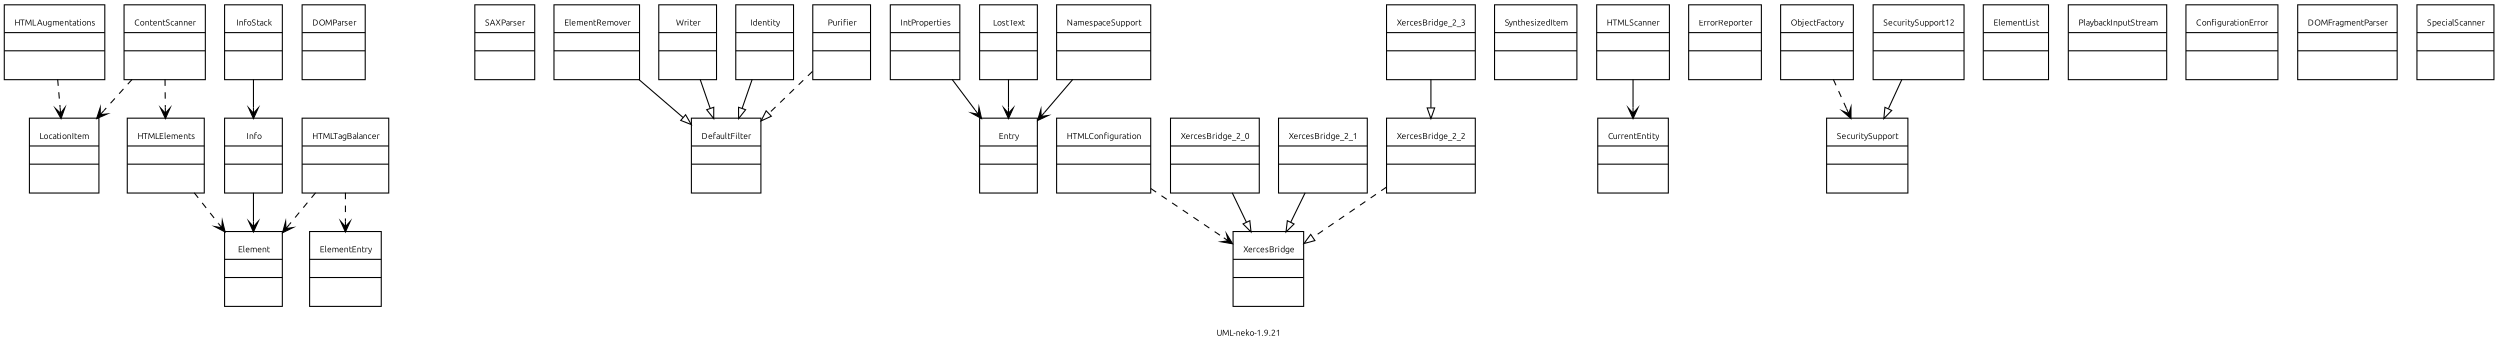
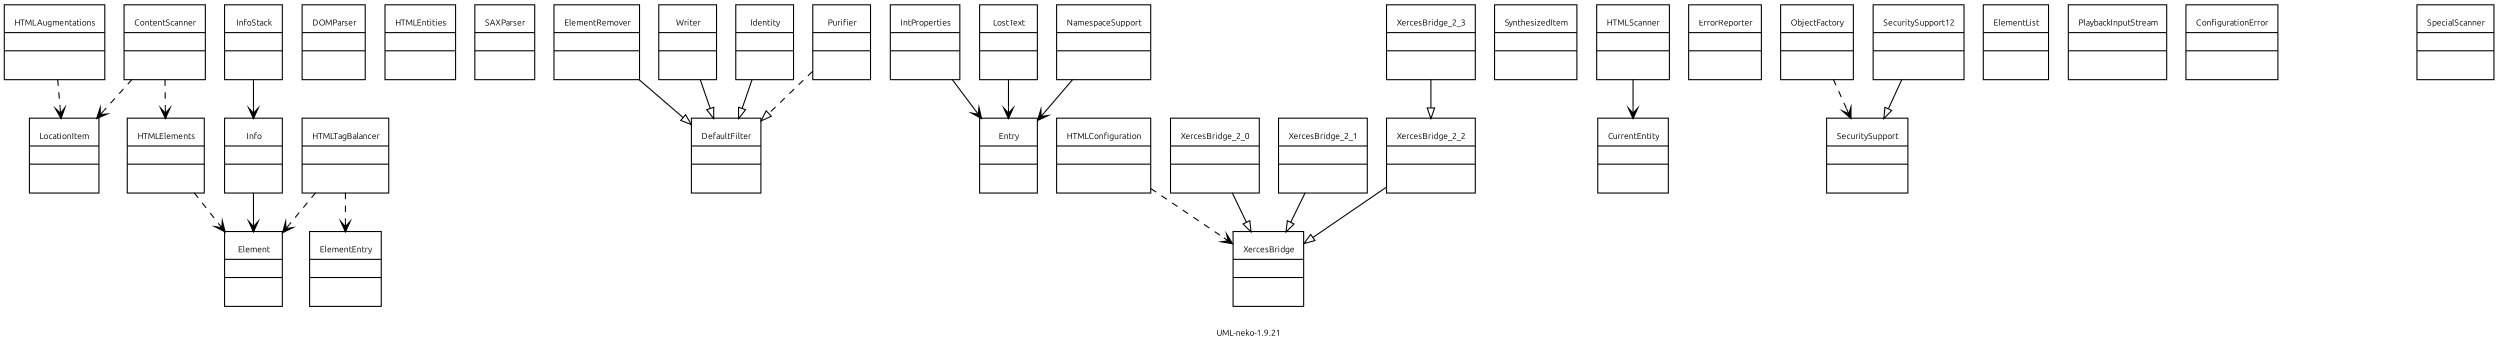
node "HTMLEntities": added
node "DOMFragmentParser": removed
edge "XercesBridge_2_2" -> "XercesBridge": style dashed -> solid
